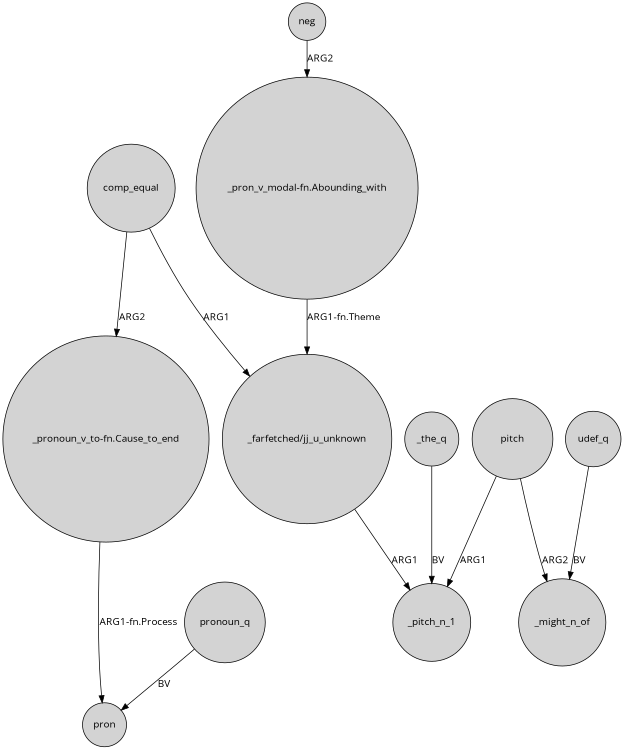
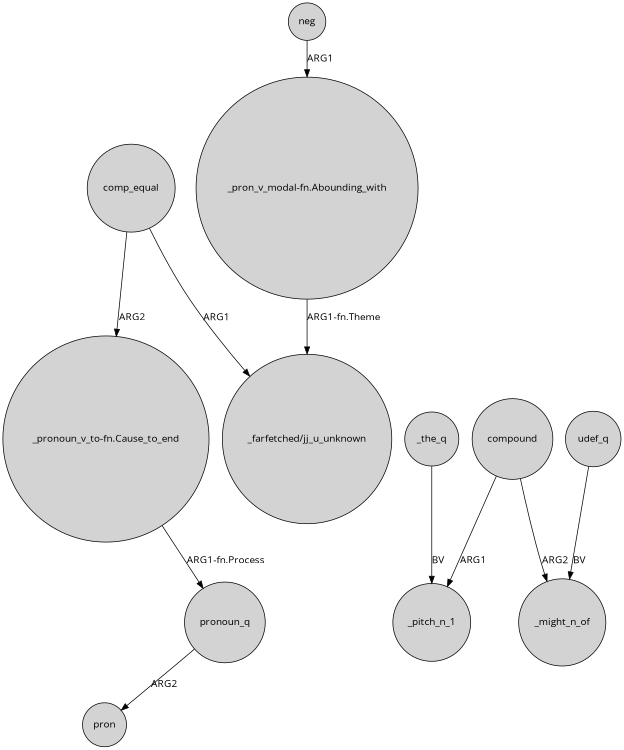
edge "neg" -> "_pron_v_modal-fn.Abounding_with": label "ARG2" -> "ARG1"
node "pitch": label "pitch" -> "compound"
edge "_farfetched/jj_u_unknown" -> "_pitch_n_1": removed, label "ARG1"
edge "_pronoun_v_to-fn.Cause_to_end" -> "pron": now "_pronoun_v_to-fn.Cause_to_end" -> "pronoun_q"
edge "pronoun_q" -> "pron": label "BV" -> "ARG2"
